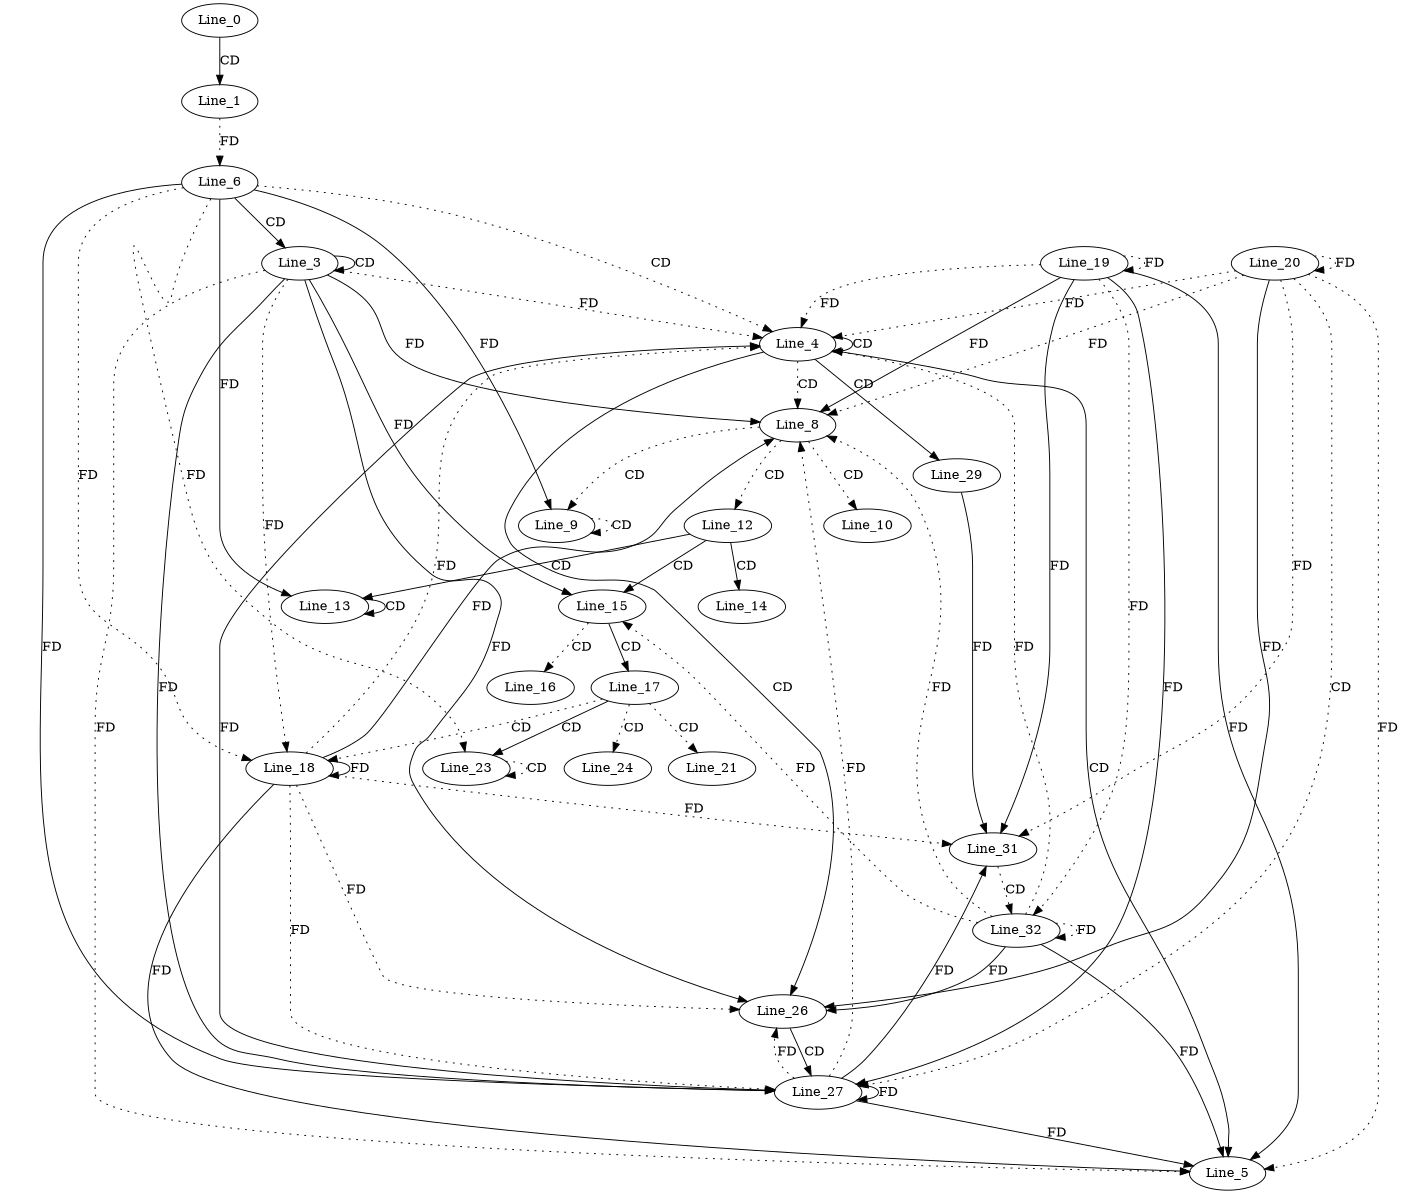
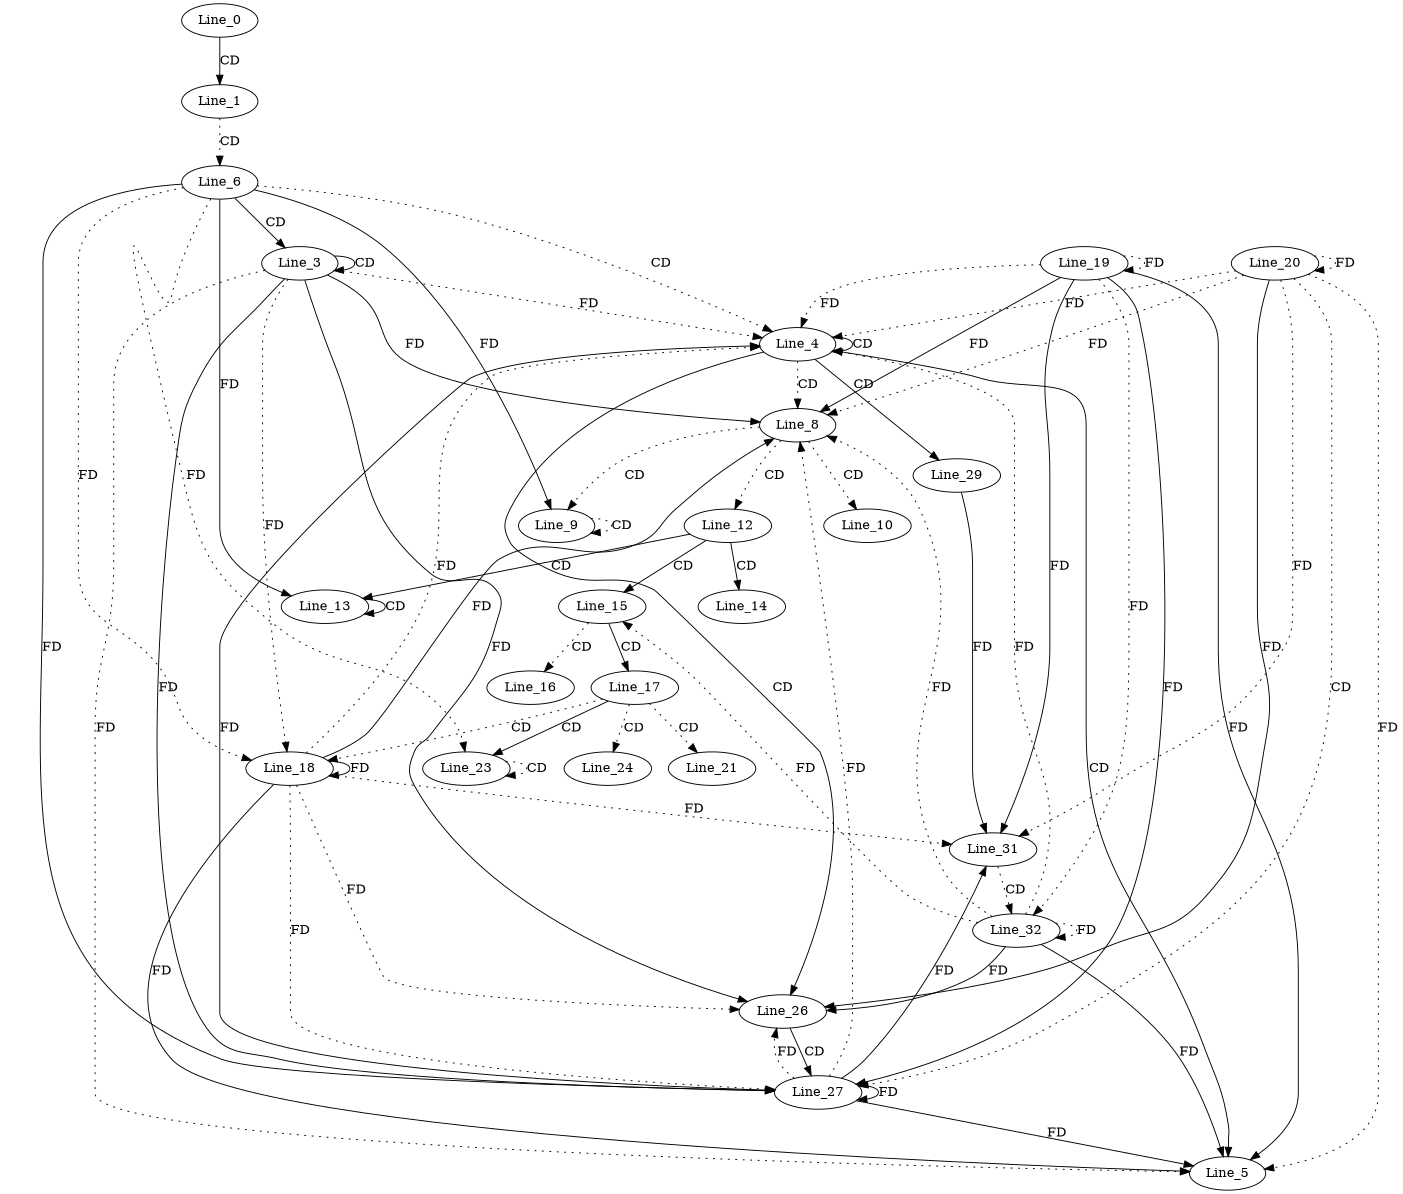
edge "Line_1" -> "Line_6": label "FD" -> "CD"
edge "Line_3" -> "Line_15": removed, label "FD"
